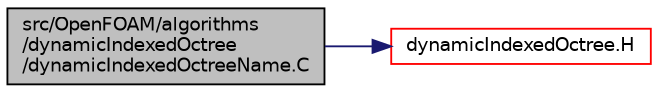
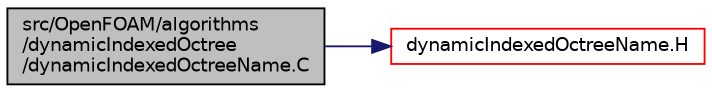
node "dynamicIndexedOctree.H": label "dynamicIndexedOctree.H" -> "dynamicIndexedOctreeName.H"
